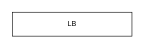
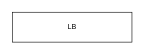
node "LB": size 120x24 -> 120x30
